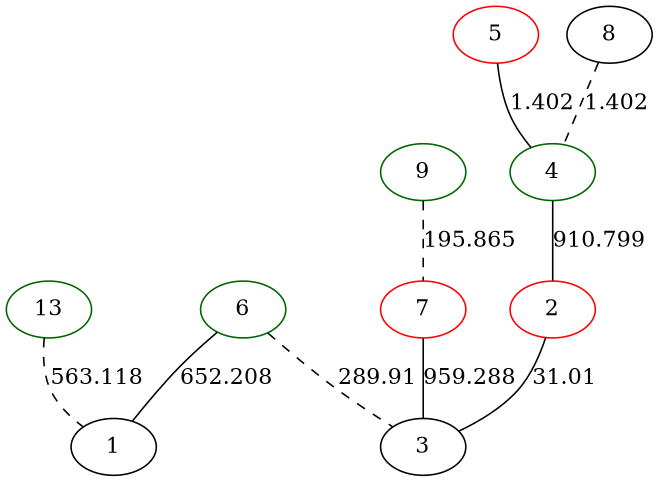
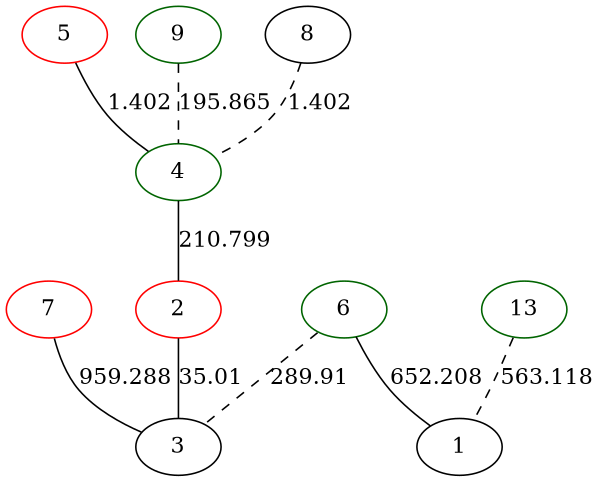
edge "9" -- "7": now "9" -- "4"
edge "4" -- "2": label "910.799" -> "210.799"
edge "2" -- "3": label "31.01" -> "35.01"
